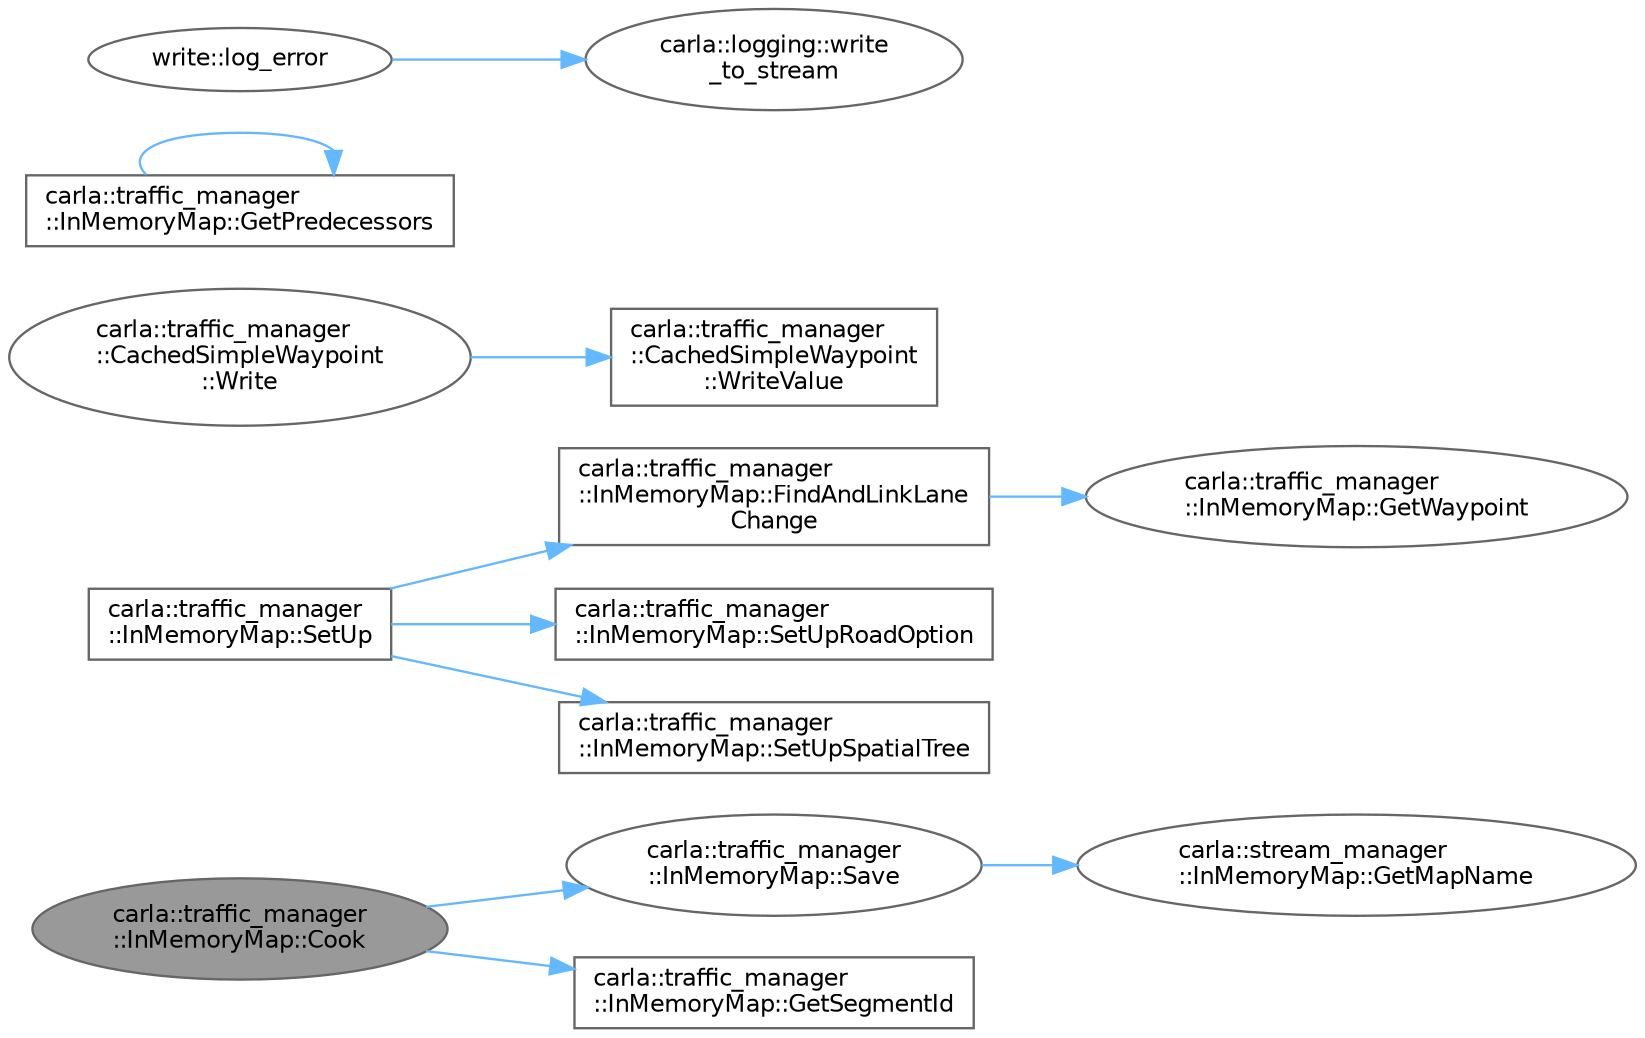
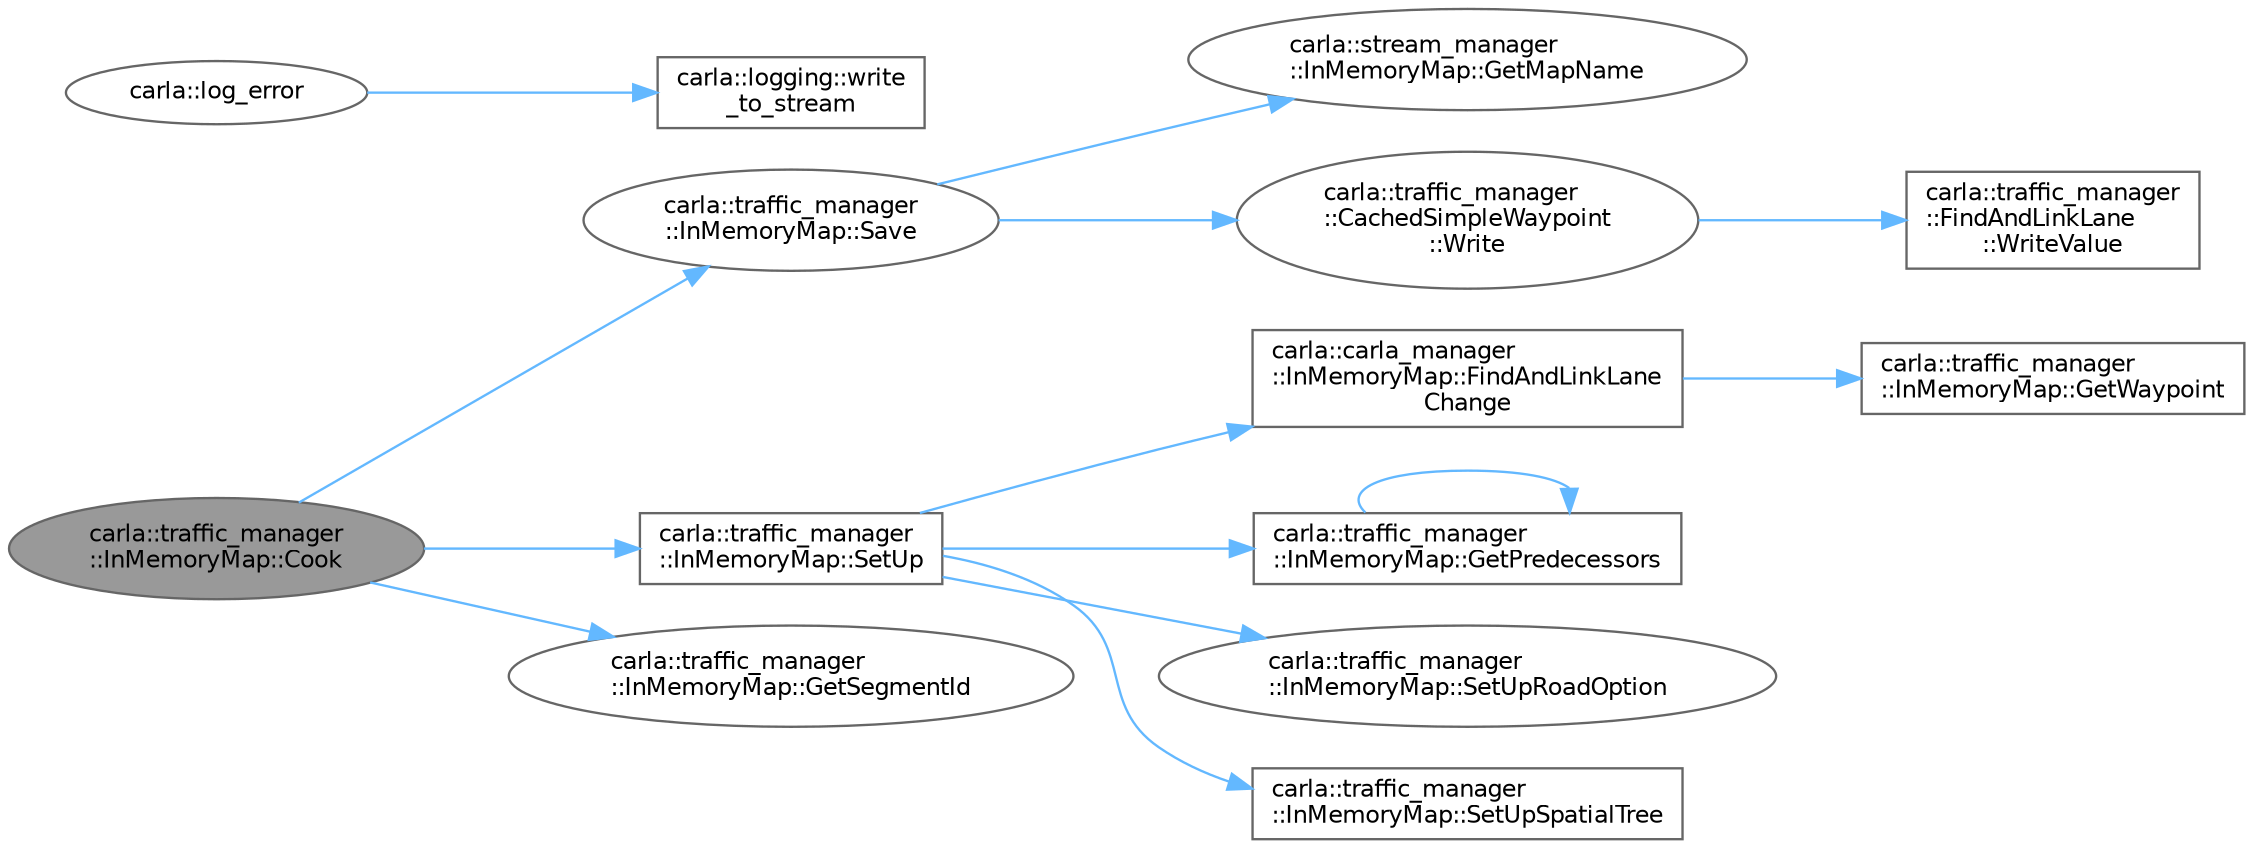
node "write::log_error": label "write::log_error" -> "carla::log_error"
node "carla::logging::write _to_stream": shape ellipse -> box
edge "carla::traffic_manager ::InMemoryMap::Save" -> "carla::traffic_manager ::CachedSimpleWaypoint ::Write": added
node "carla::traffic_manager ::CachedSimpleWaypoint ::WriteValue": label "carla::traffic_manager ::CachedSimpleWaypoint ::WriteValue" -> "carla::traffic_manager ::FindAndLinkLane ::WriteValue"
node "carla::traffic_manager ::InMemoryMap::FindAndLinkLane Change": label "carla::traffic_manager ::InMemoryMap::FindAndLinkLane Change" -> "carla::carla_manager ::InMemoryMap::FindAndLinkLane Change"
node "carla::traffic_manager ::InMemoryMap::GetWaypoint": shape ellipse -> box
edge "carla::traffic_manager ::InMemoryMap::Cook" -> "carla::traffic_manager ::InMemoryMap::SetUp": added
edge "carla::traffic_manager ::InMemoryMap::SetUp" -> "carla::traffic_manager ::InMemoryMap::GetPredecessors": added
node "carla::traffic_manager ::InMemoryMap::SetUpRoadOption": shape box -> ellipse
node "carla::traffic_manager ::InMemoryMap::GetSegmentId": shape box -> ellipse
